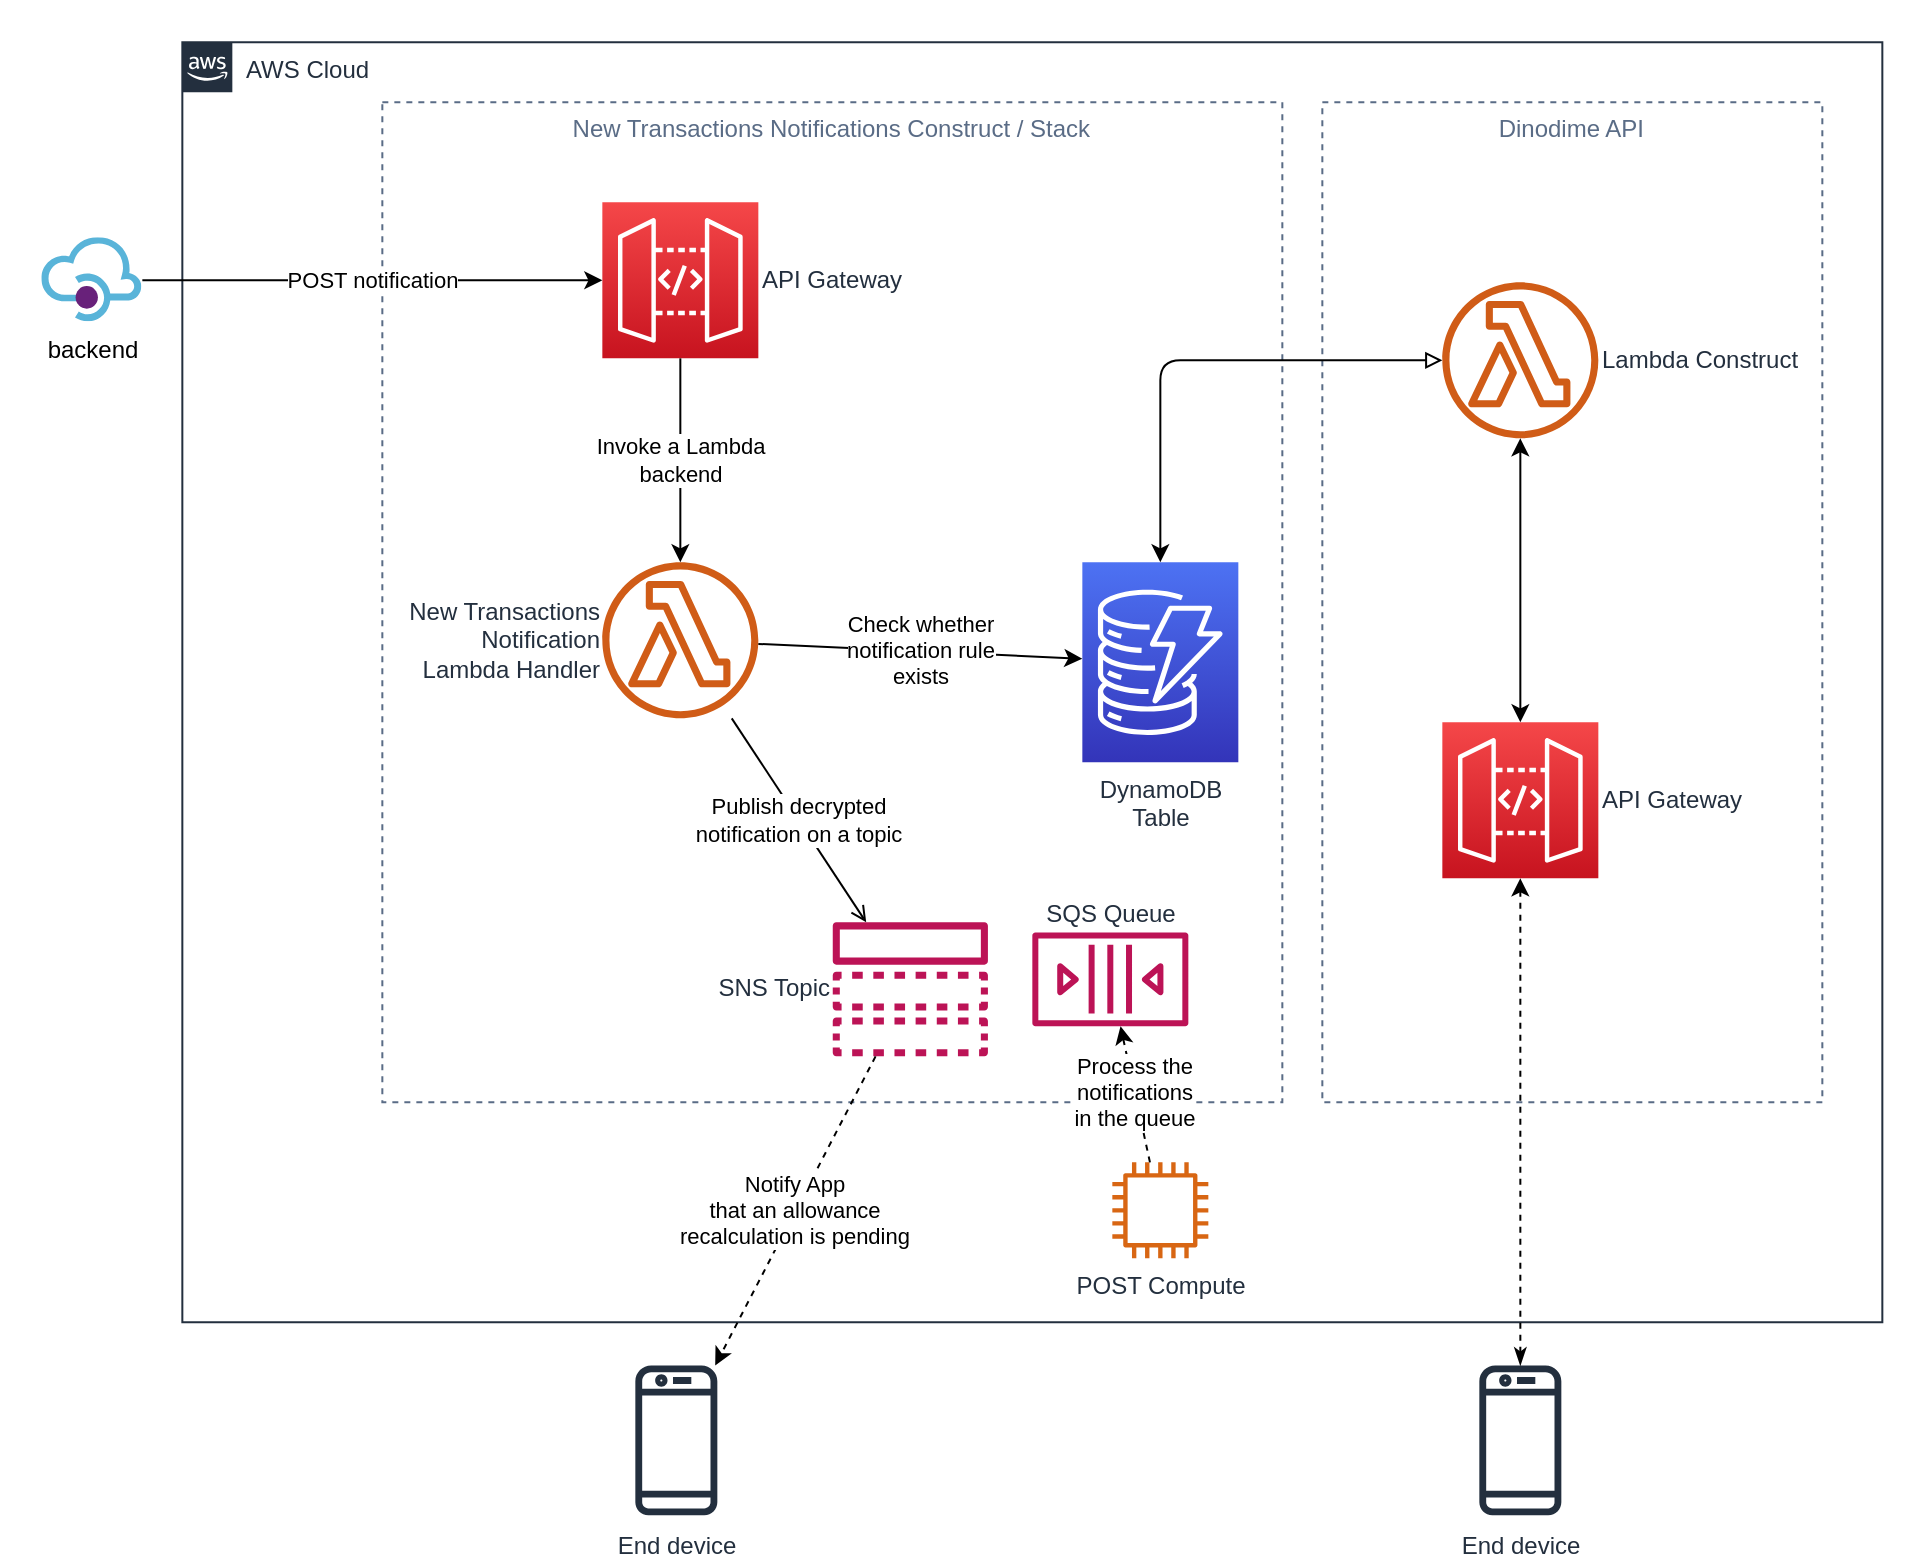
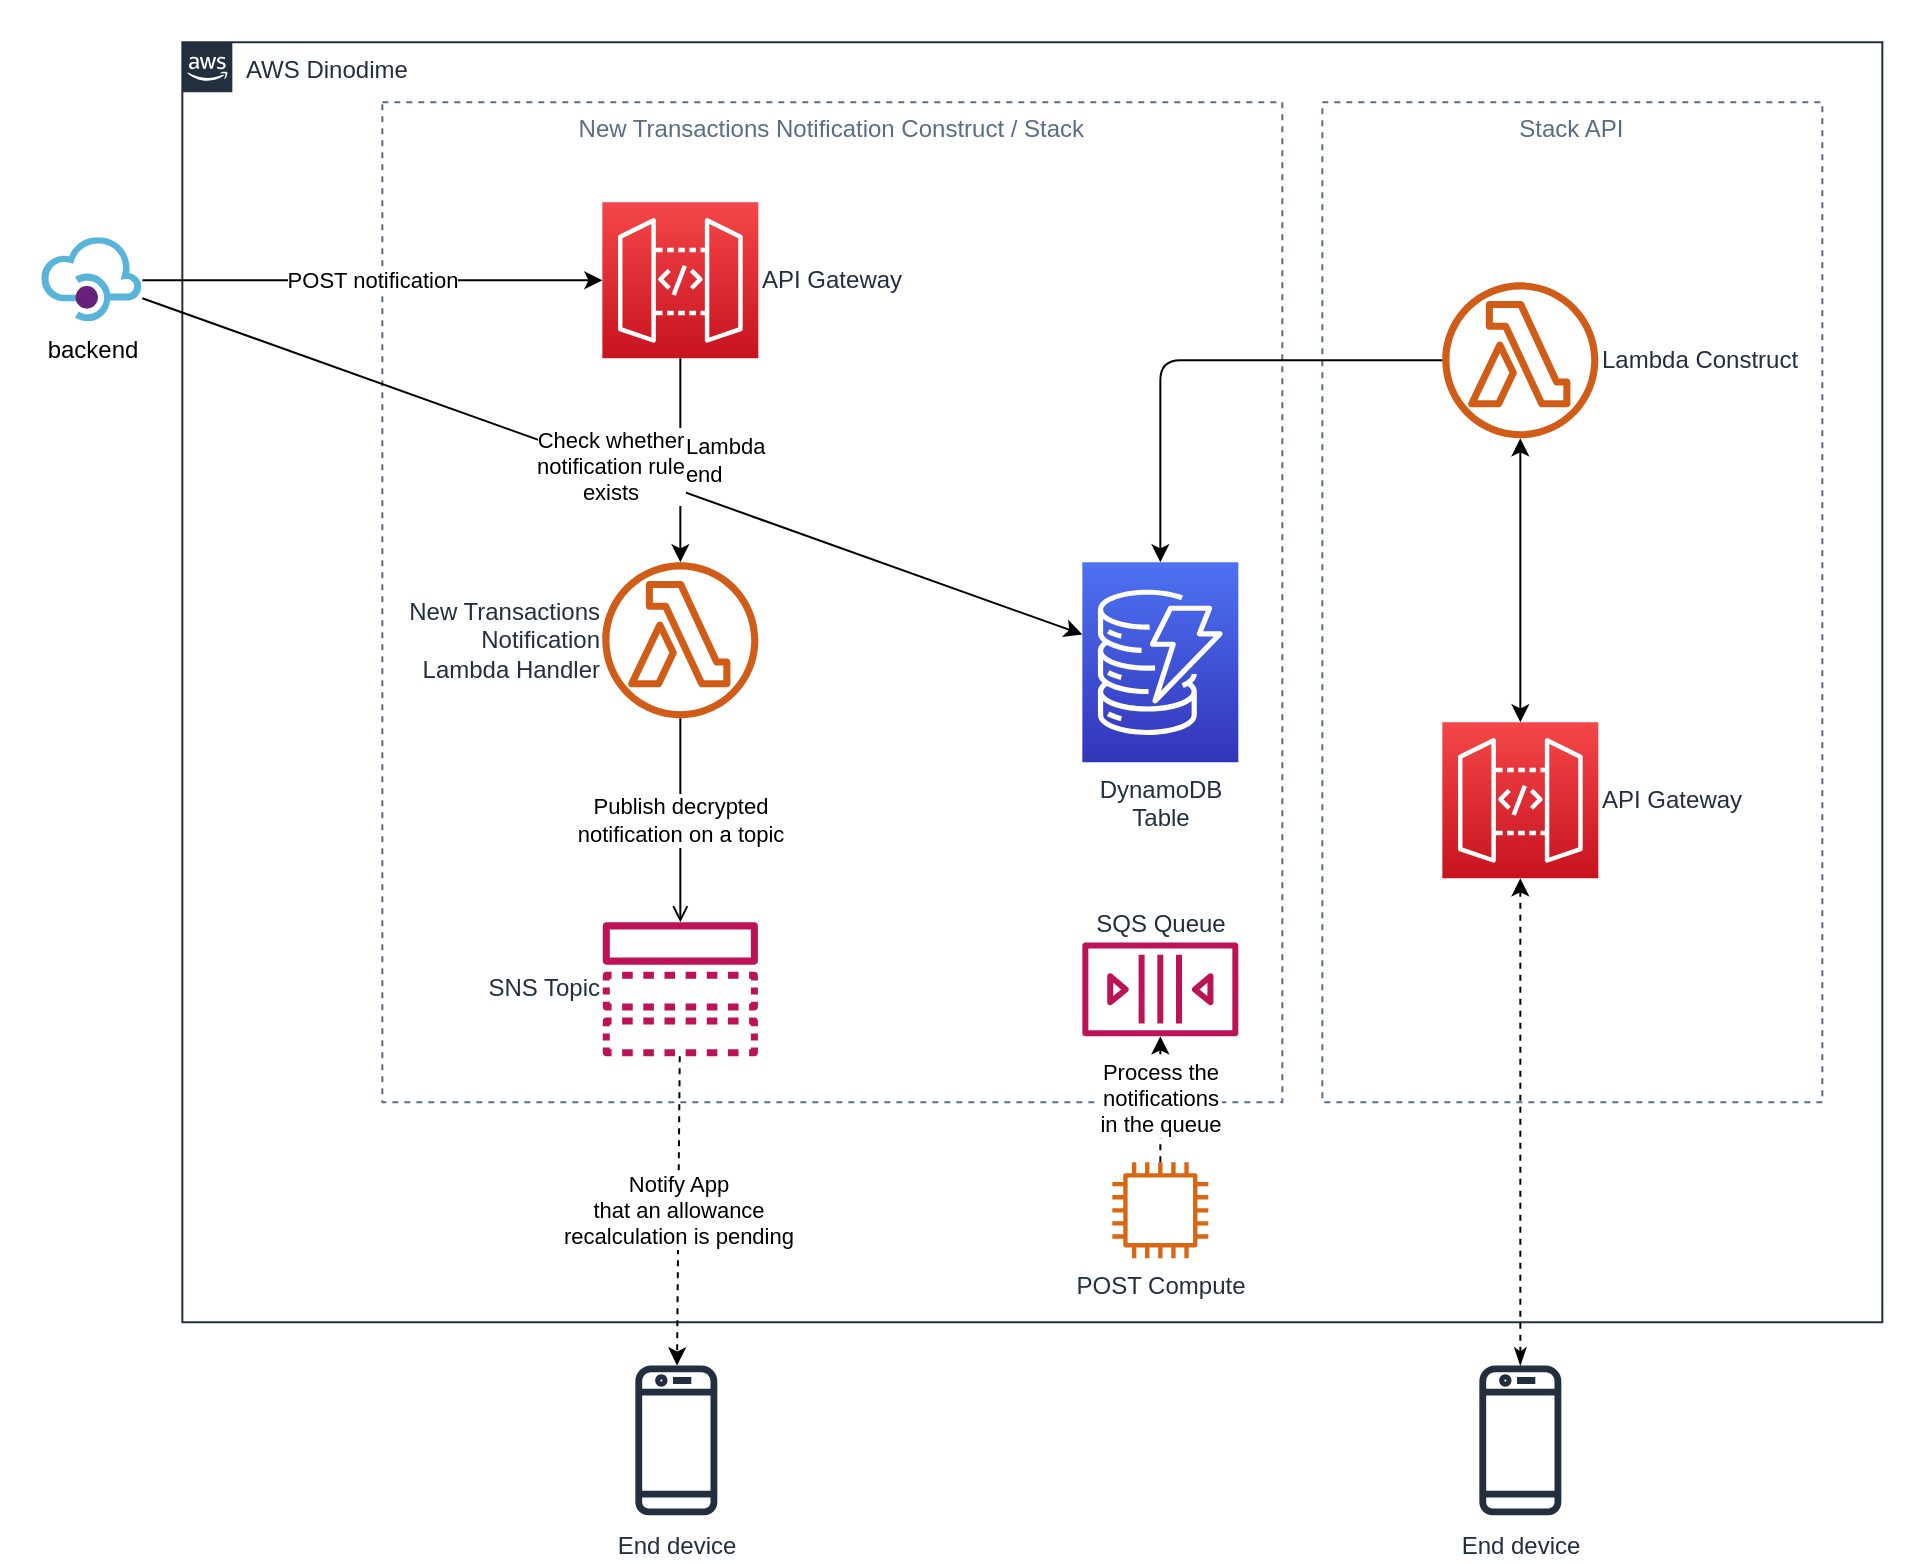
node "AWS Cloud": label "AWS Cloud" -> "AWS Dinodime"
node "New Transactions Notifications Construct / Stack": label "New Transactions Notifications Construct / Stack" -> "New Transactions Notification Construct / Stack"
node "Dinodime API": label "Dinodime API" -> "Stack API"
edge "Lambda Construct" -- "DynamoDB Table": arrowhead block -> none
edge "New Transactions Notification Lambda Handler" -> "DynamoDB Table": now "backend" -> "DynamoDB Table"
node "SQS Queue": moved (1110, 979) -> (1160, 989)
node "SNS Topic": moved (910, 989) -> (680, 989)
